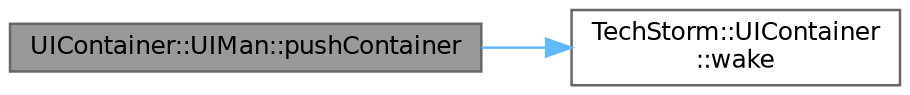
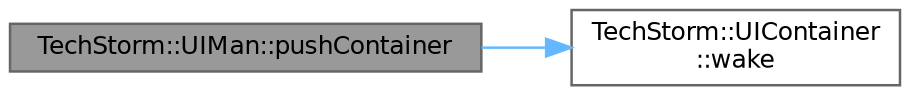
node "UIContainer::UIMan::pushContainer": label "UIContainer::UIMan::pushContainer" -> "TechStorm::UIMan::pushContainer"
